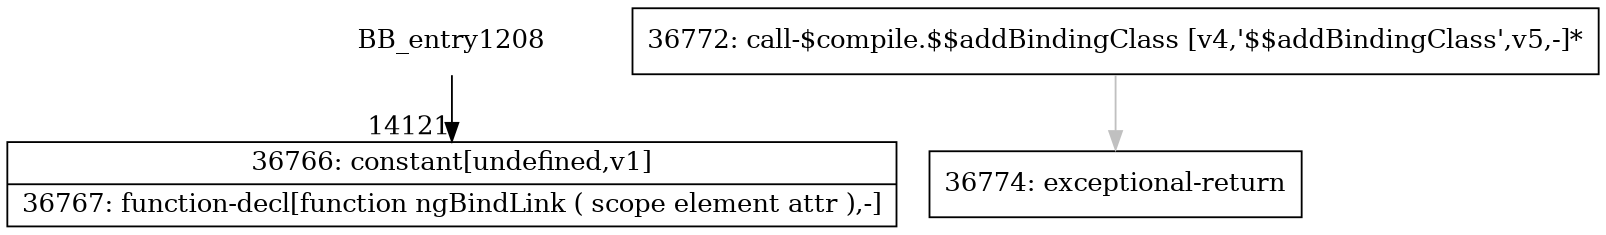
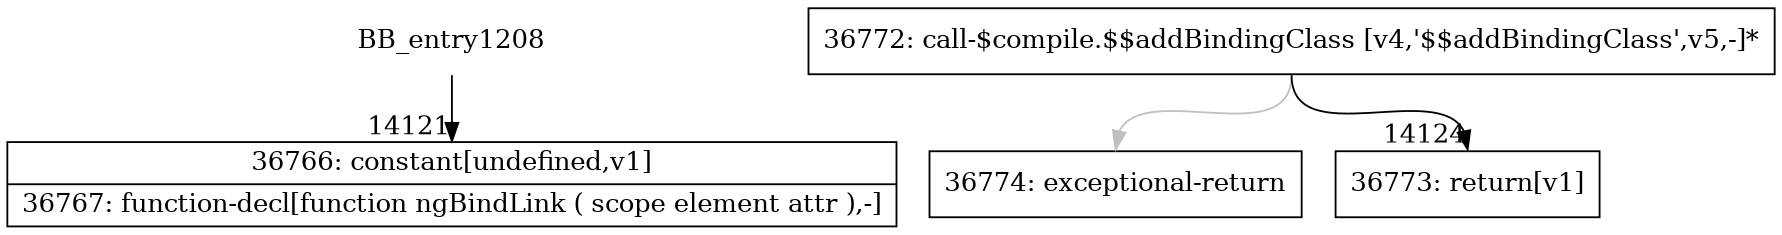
node "36773: return[v1]": added
